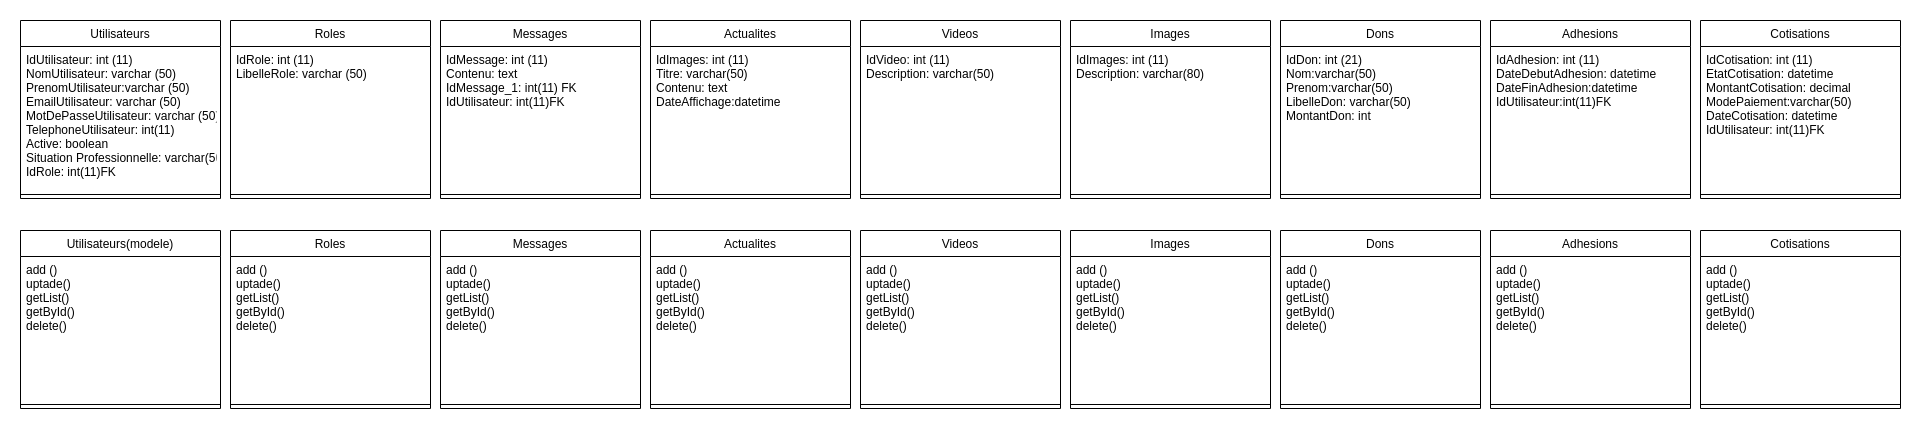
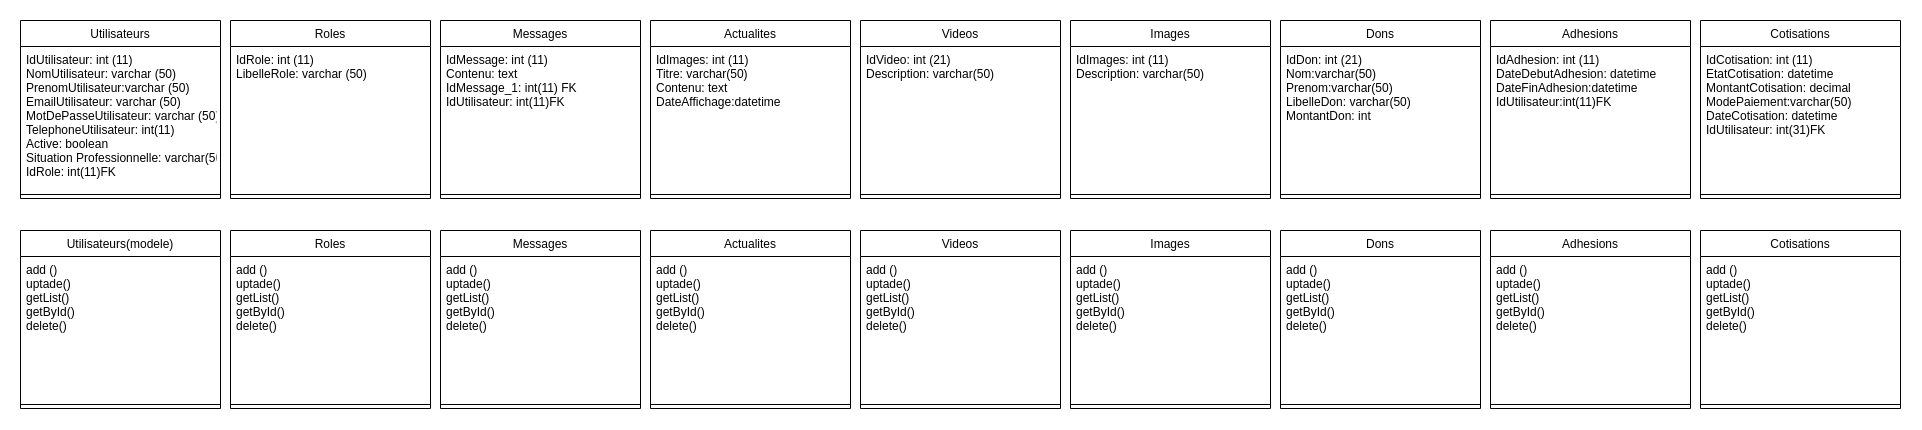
node "IdVideo: int (11) Description: varchar(50)": label "IdVideo: int (11) Description: varchar(50)" -> "IdVideo: int (21) Description: varchar(50)"
node "IdImages: int (11) Description: varchar(80)": label "IdImages: int (11) Description: varchar(80)" -> "IdImages: int (11) Description: varchar(50)"
node "IdCotisation: int (11) EtatCotisation: datetime MontantCotisation: decimal ModePaiement:varchar(50) DateCotisation: datetime IdUtilisateur: int(11)FK": label "IdCotisation: int (11) EtatCotisation: datetime MontantCotisation: decimal ModePaiement:varchar(50) DateCotisation: datetime IdUtilisateur: int(11)FK" -> "IdCotisation: int (11) EtatCotisation: datetime MontantCotisation: decimal ModePaiement:varchar(50) DateCotisation: datetime IdUtilisateur: int(31)FK"
